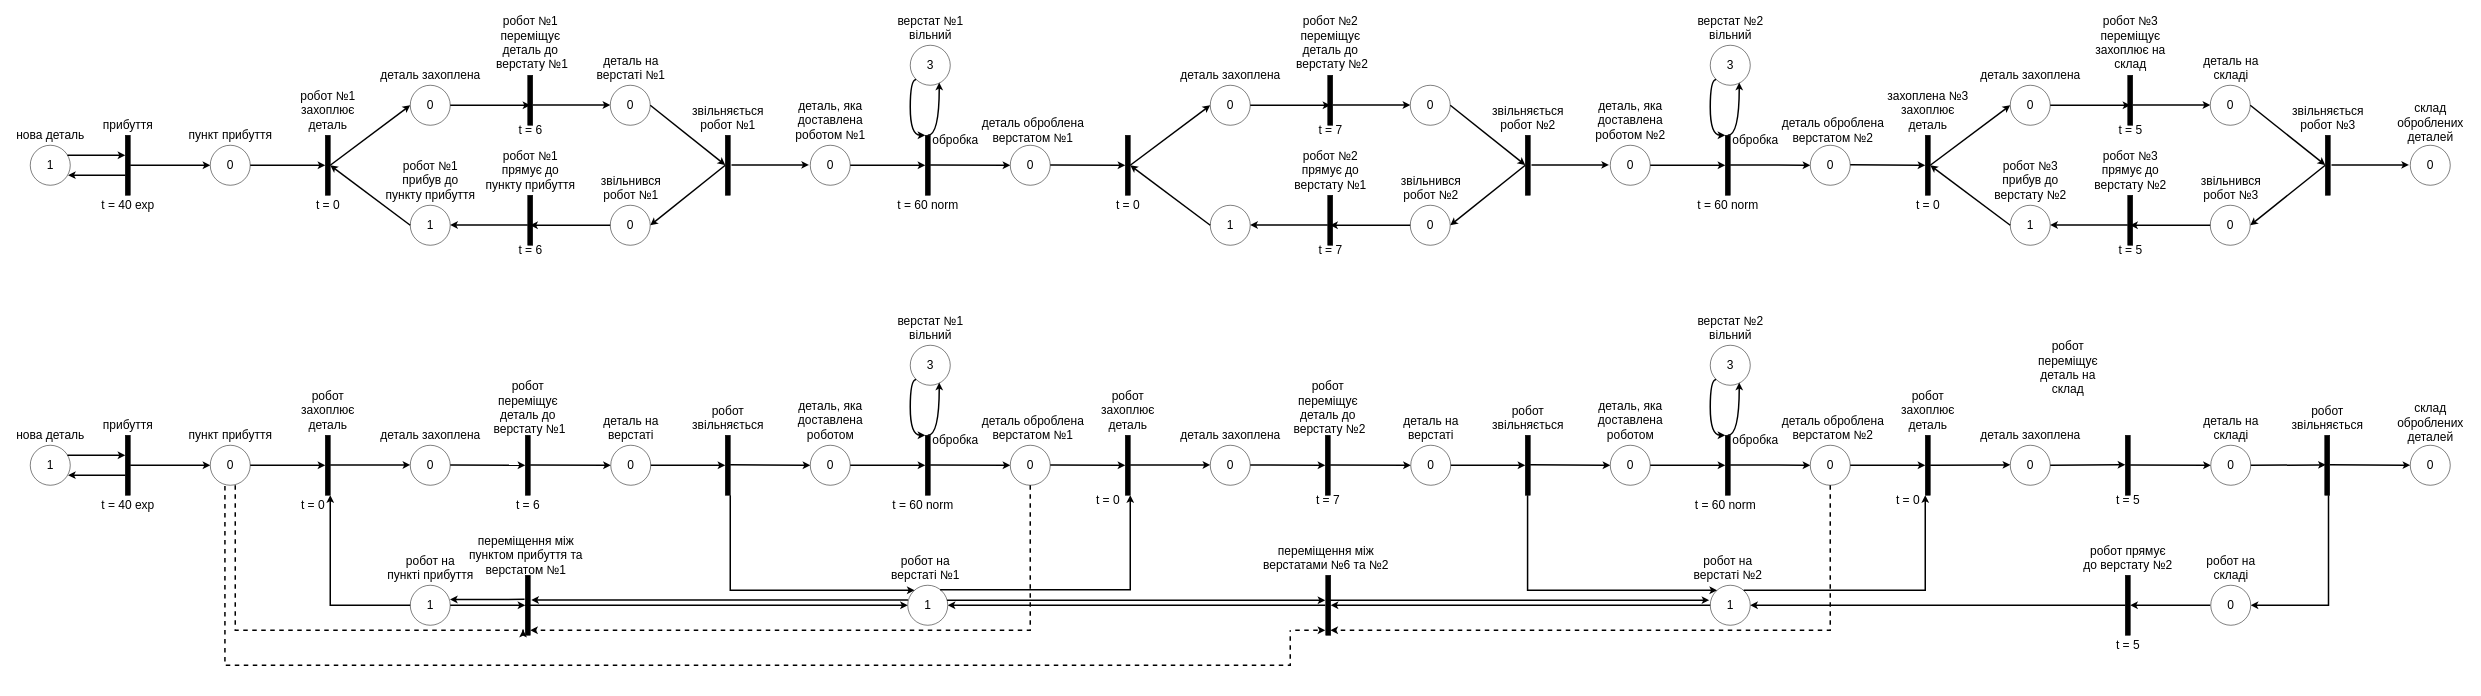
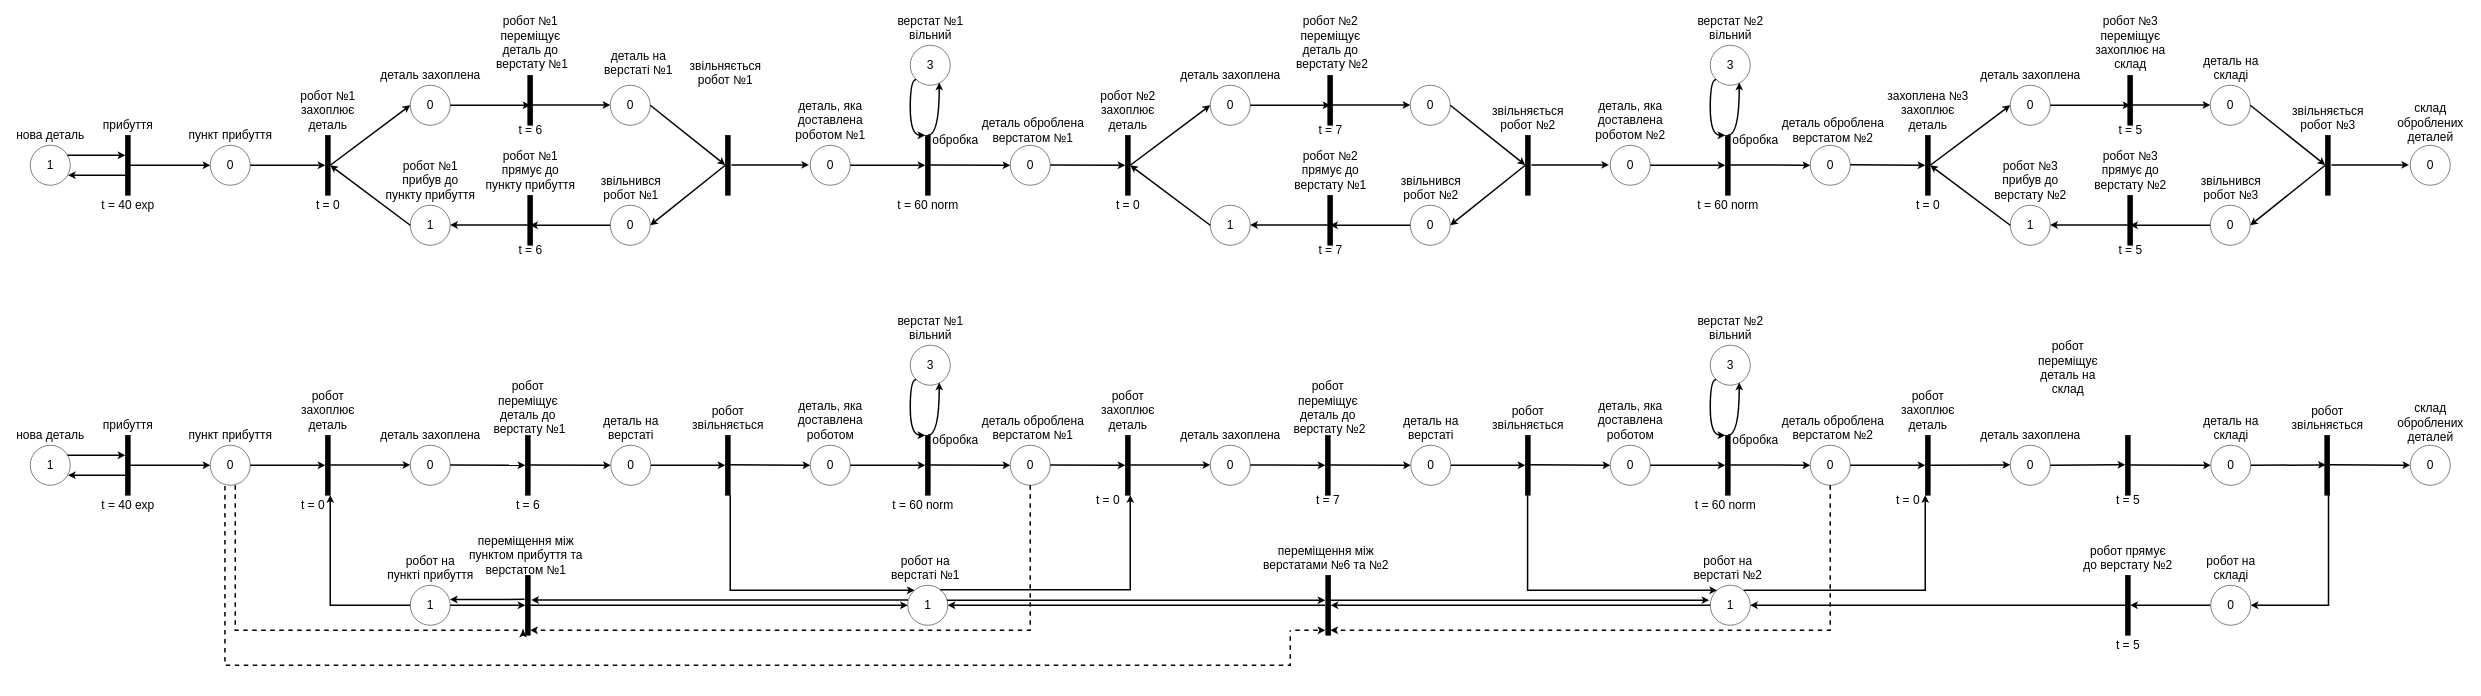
node "деталь на верстаті №1": moved (631, 68) -> (638, 63)
node "робот №2 захоплює деталь": added
node "звільняється робот №1": moved (728, 118) -> (725, 73)
